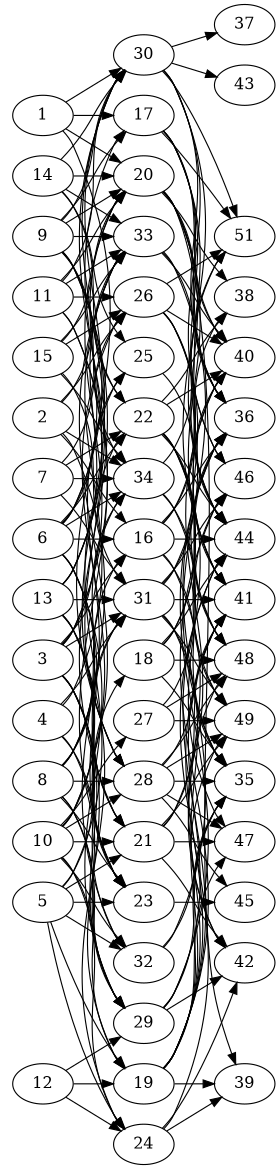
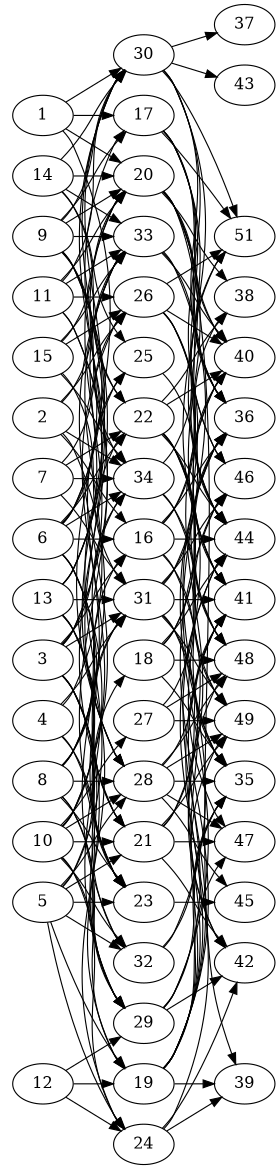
edge "5" -> "28": added
